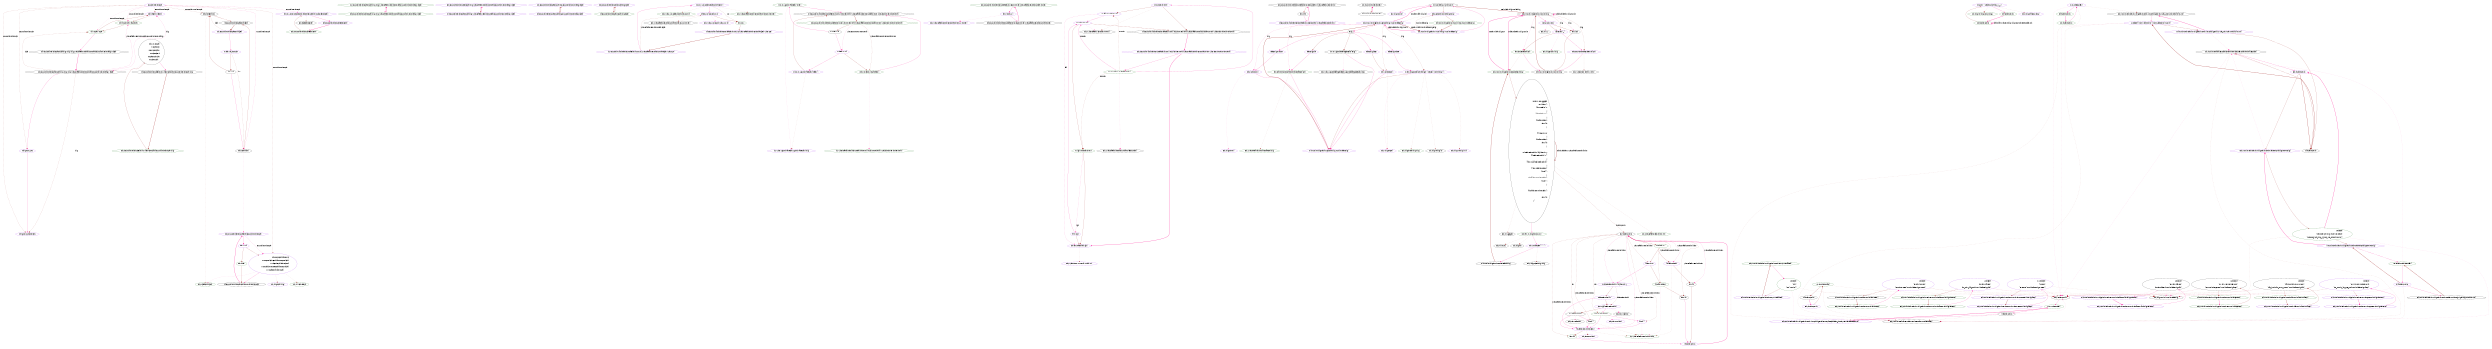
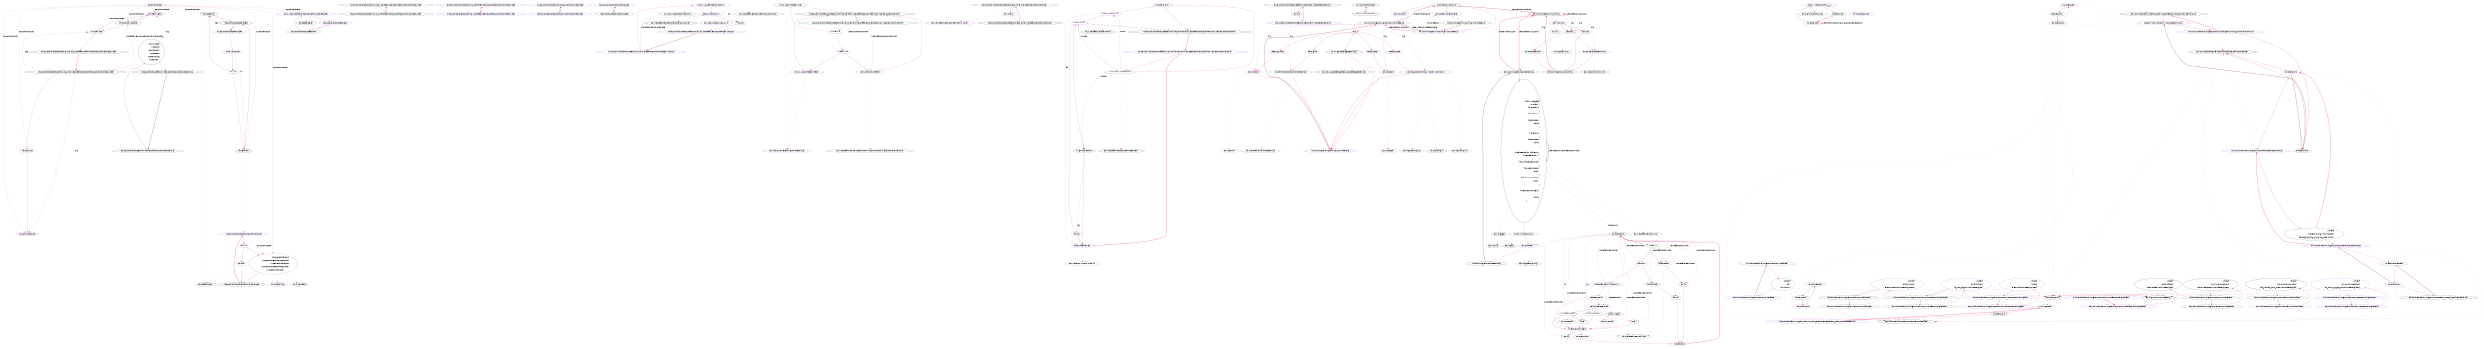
edge "CommandLine.Text.Example" -> "return base.Equals(obj);": label "CommandLine.Humanize.Example" -> "CommandLine.Text.Example"
